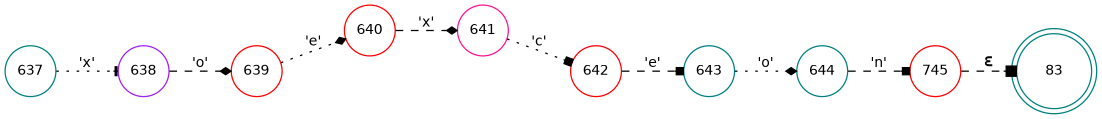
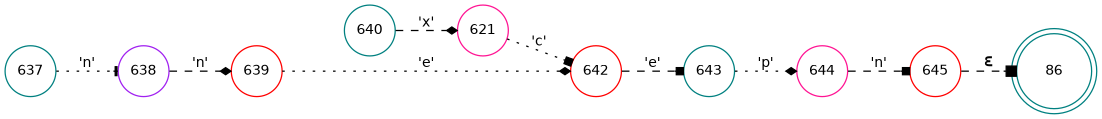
node "640": color red -> teal
node "641": label "641" -> "621"
edge "639" -> "640": now "639" -> "642"
edge "637" -> "638": label "'x'" -> "'n'"
edge "638" -> "639": label "'o'" -> "'n'"
edge "643" -> "644": label "'o'" -> "'p'"
node "644": color teal -> deeppink
node "745": label "745" -> "645"
node "83": label "83" -> "86"
